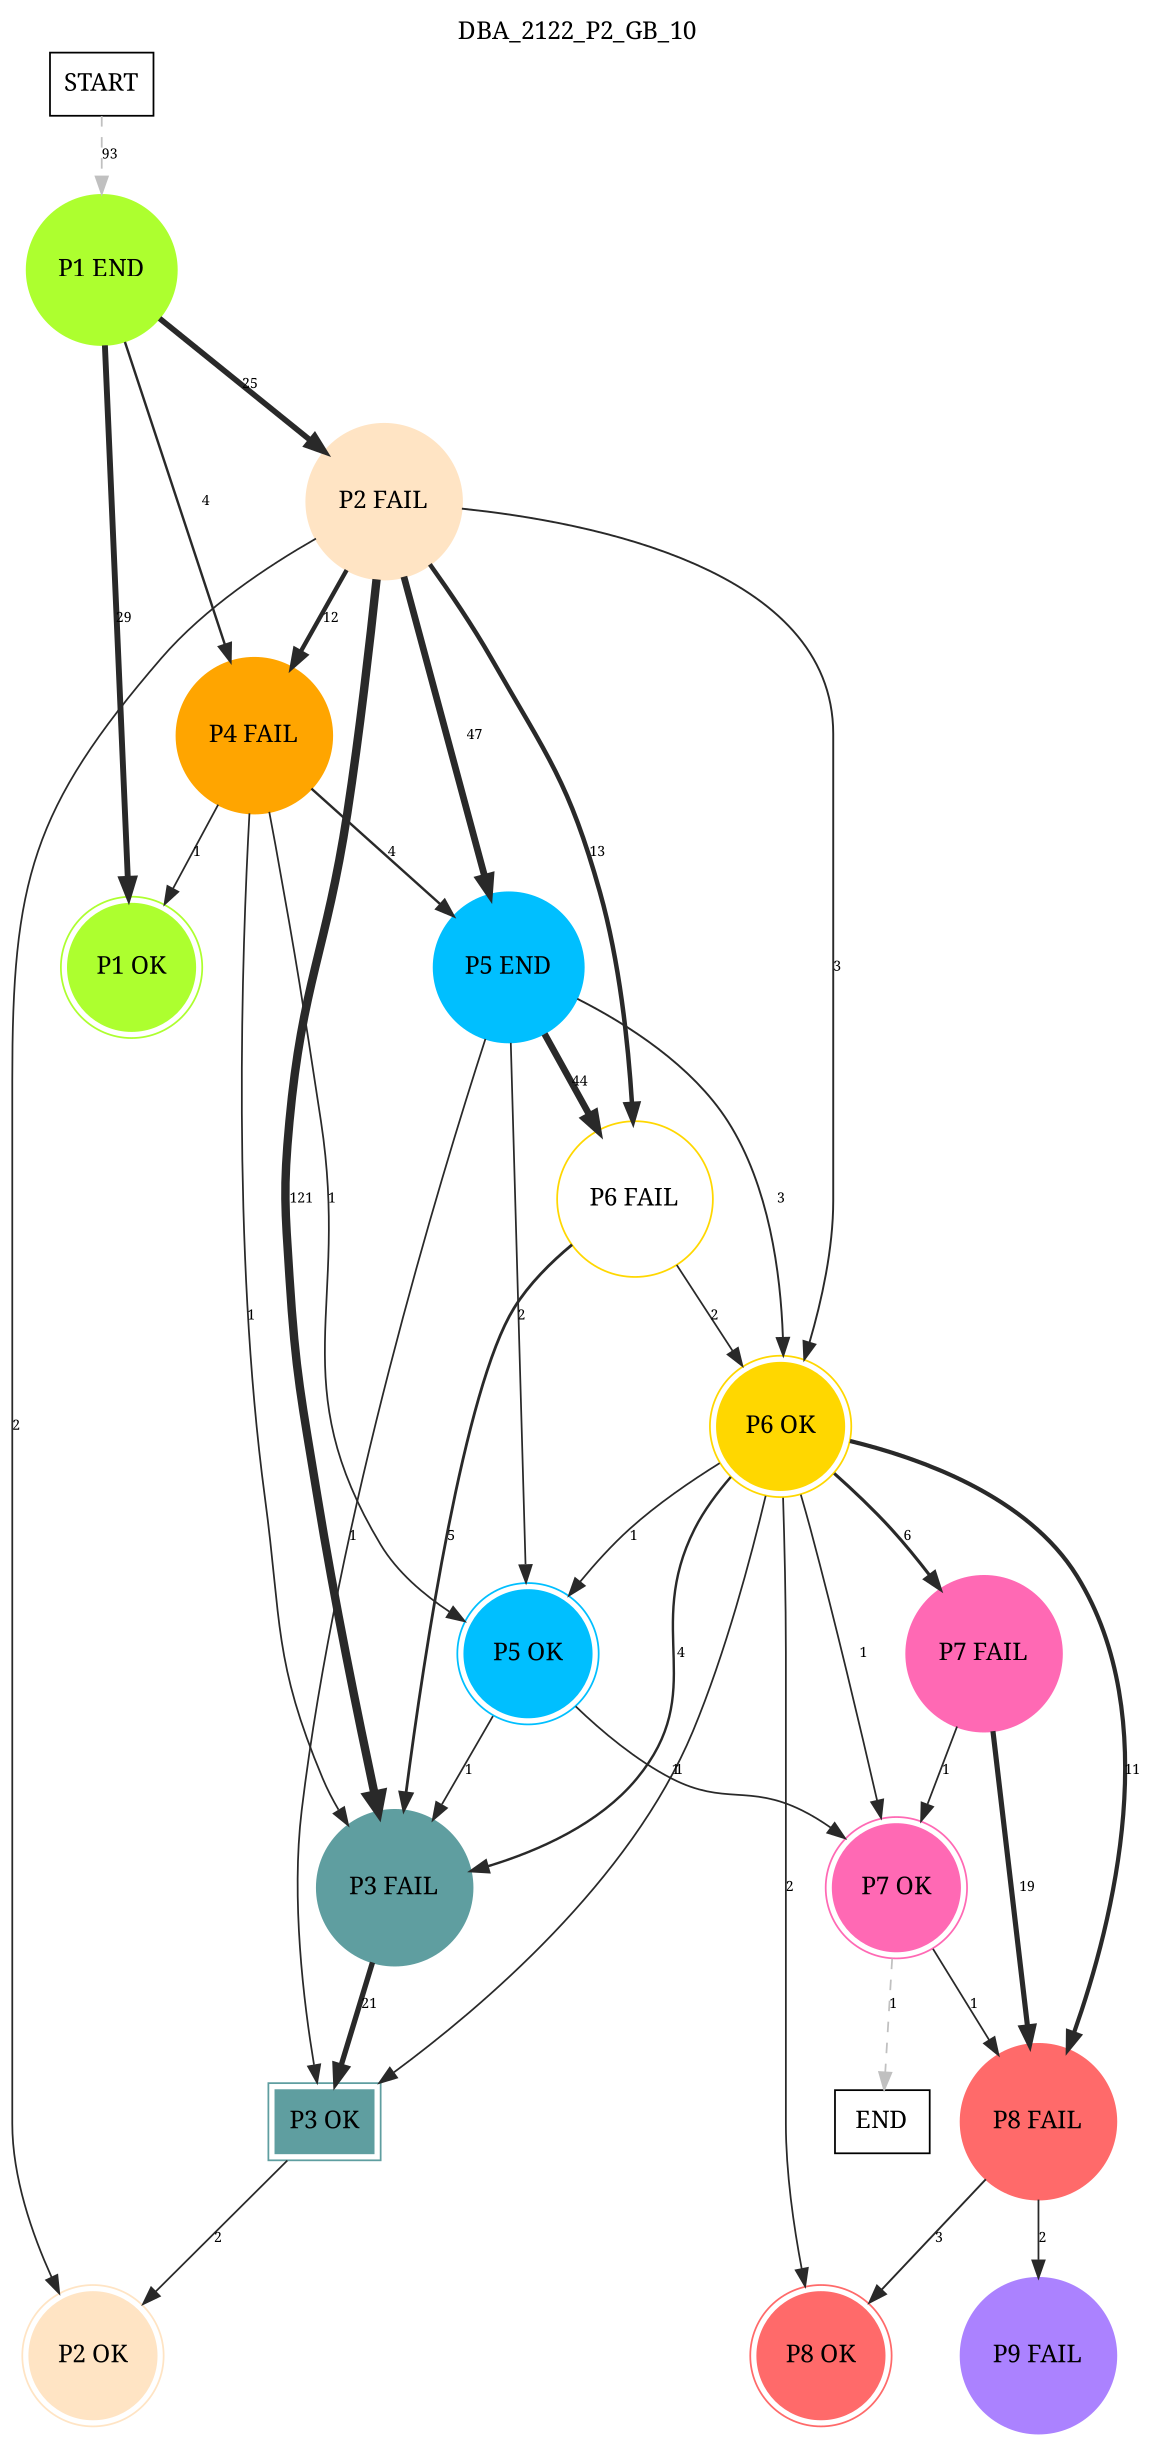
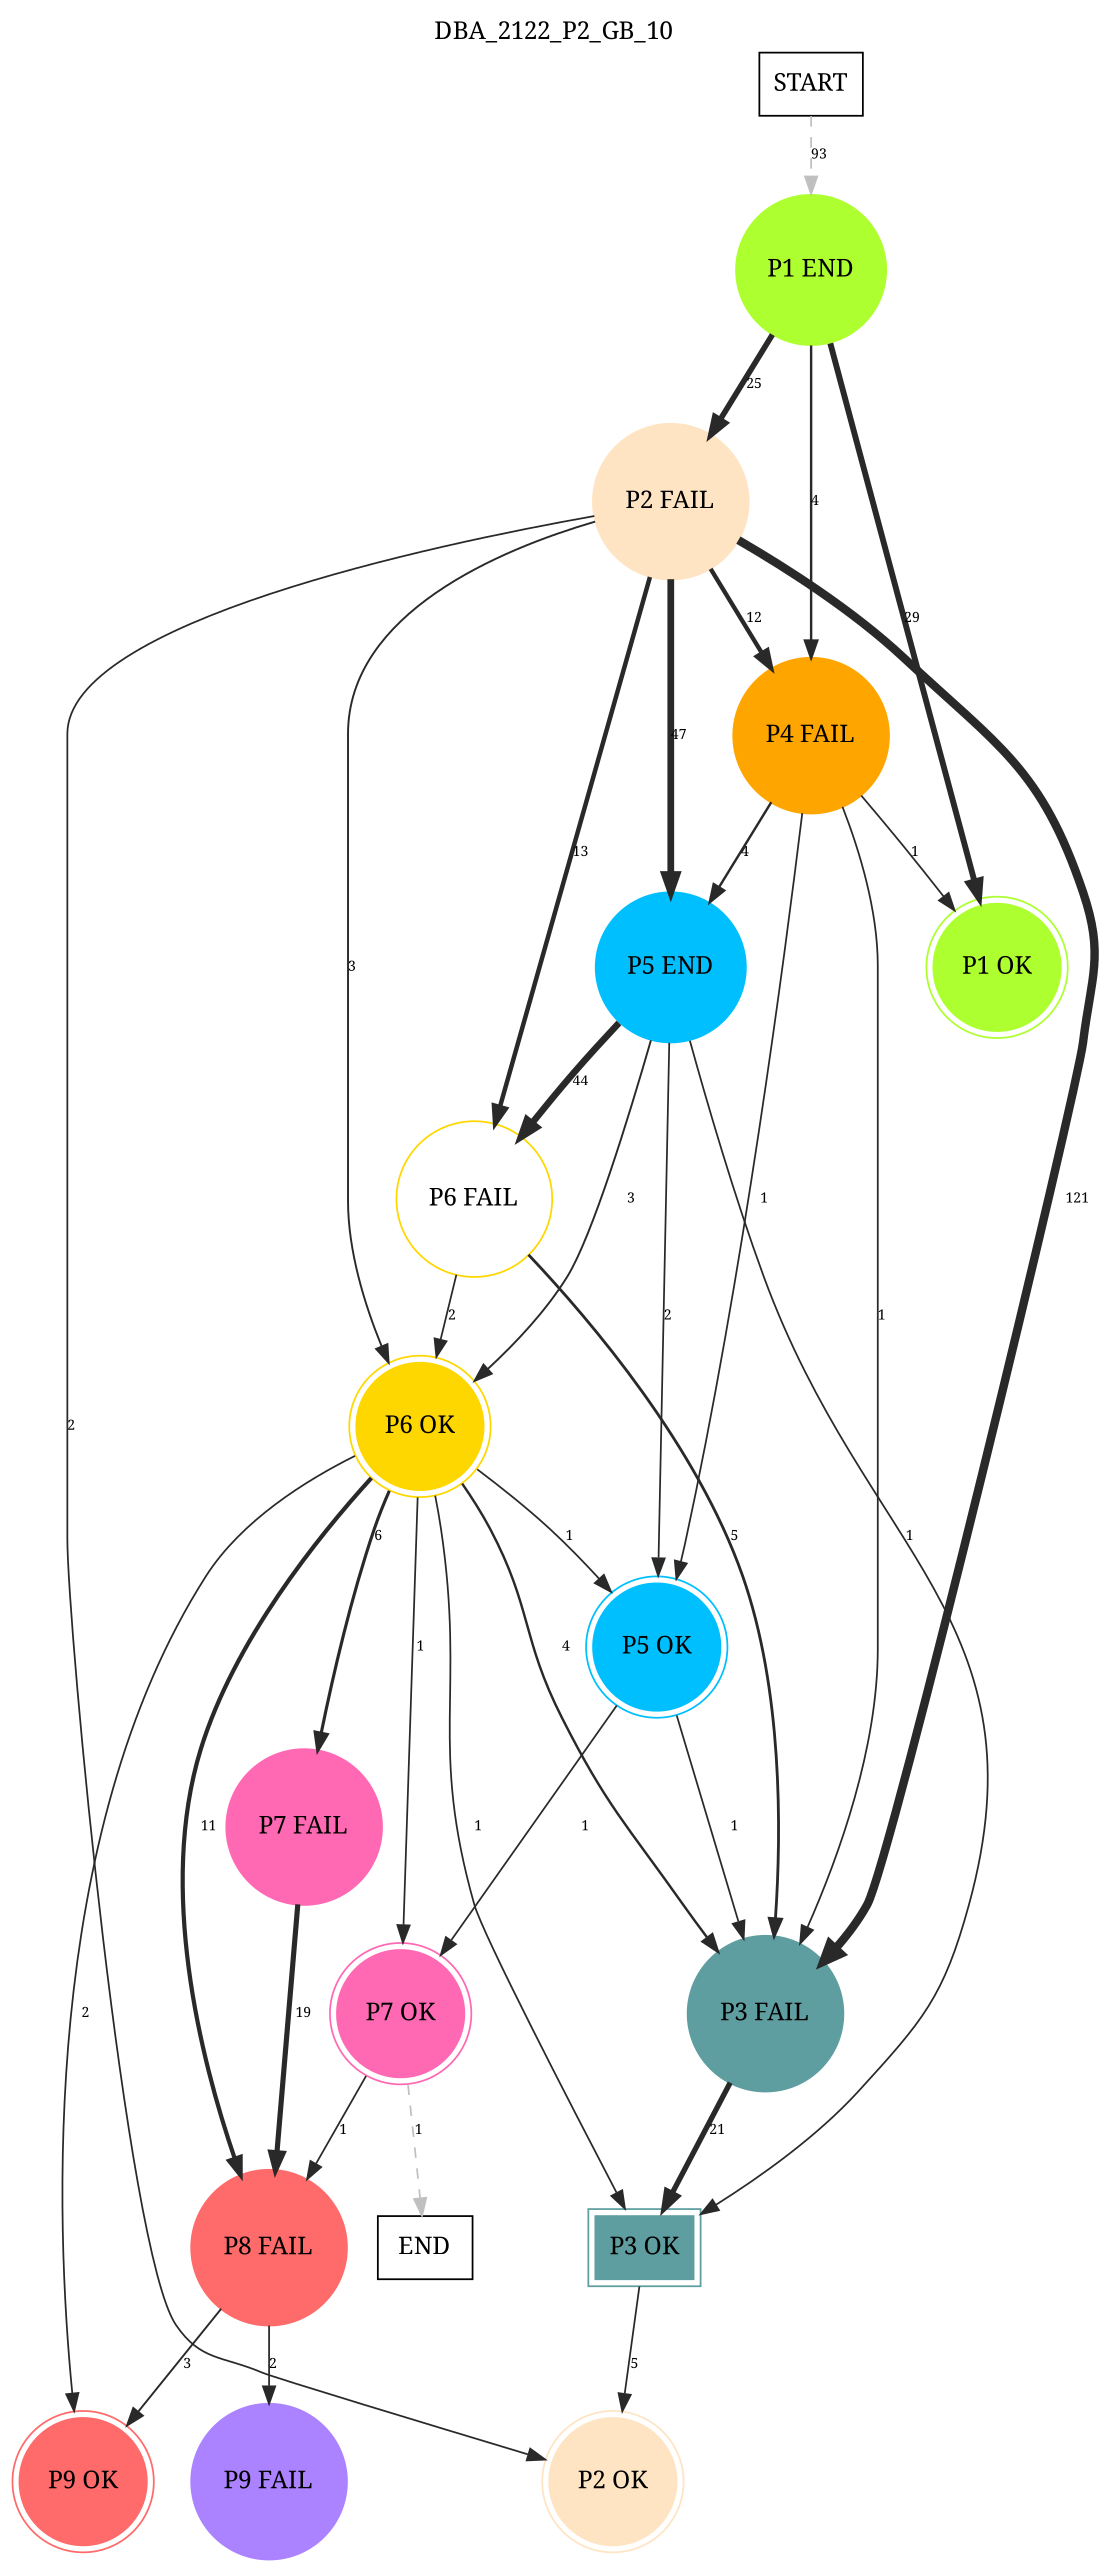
edge "P7 FAIL" -> "P7 OK": removed, label "1"
edge "P3 OK" -> "P2 OK": label "2" -> "5"
node "P8 OK": label "P8 OK" -> "P9 OK"
